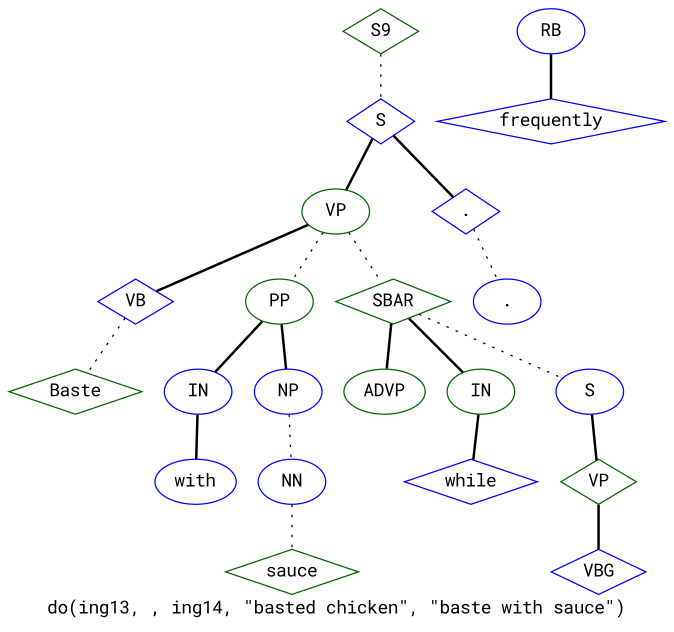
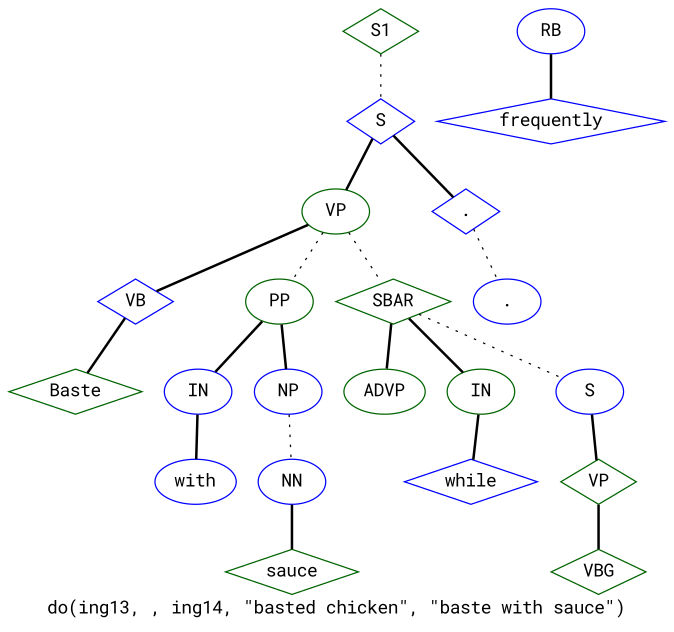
node "S9": label "S9" -> "S1"
edge "VB" -- "Baste": style dotted -> bold
edge "NN" -- "sauce": style dotted -> bold
node "VBG": color blue -> darkgreen
